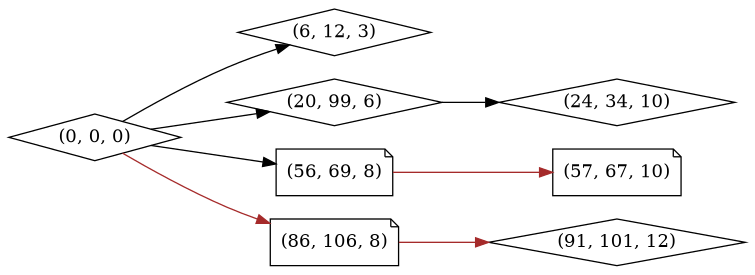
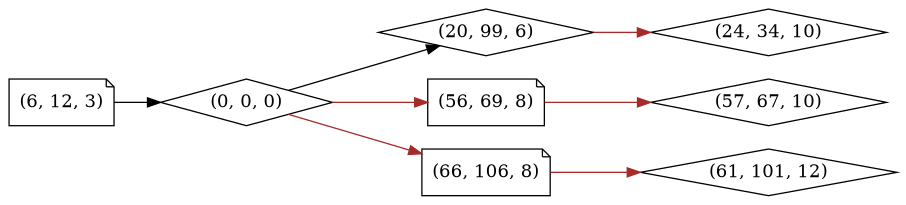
node "(6, 12, 3)": shape diamond -> note
edge "(0, 0, 0)" -> "(6, 12, 3)": reversed
edge "(20, 99, 6)" -> "(24, 34, 10)": color black -> brown
edge "(0, 0, 0)" -> "(56, 69, 8)": color black -> brown
node "(57, 67, 10)": shape note -> diamond
node "(86, 106, 8)": label "(86, 106, 8)" -> "(66, 106, 8)"
node "(91, 101, 12)": label "(91, 101, 12)" -> "(61, 101, 12)"
